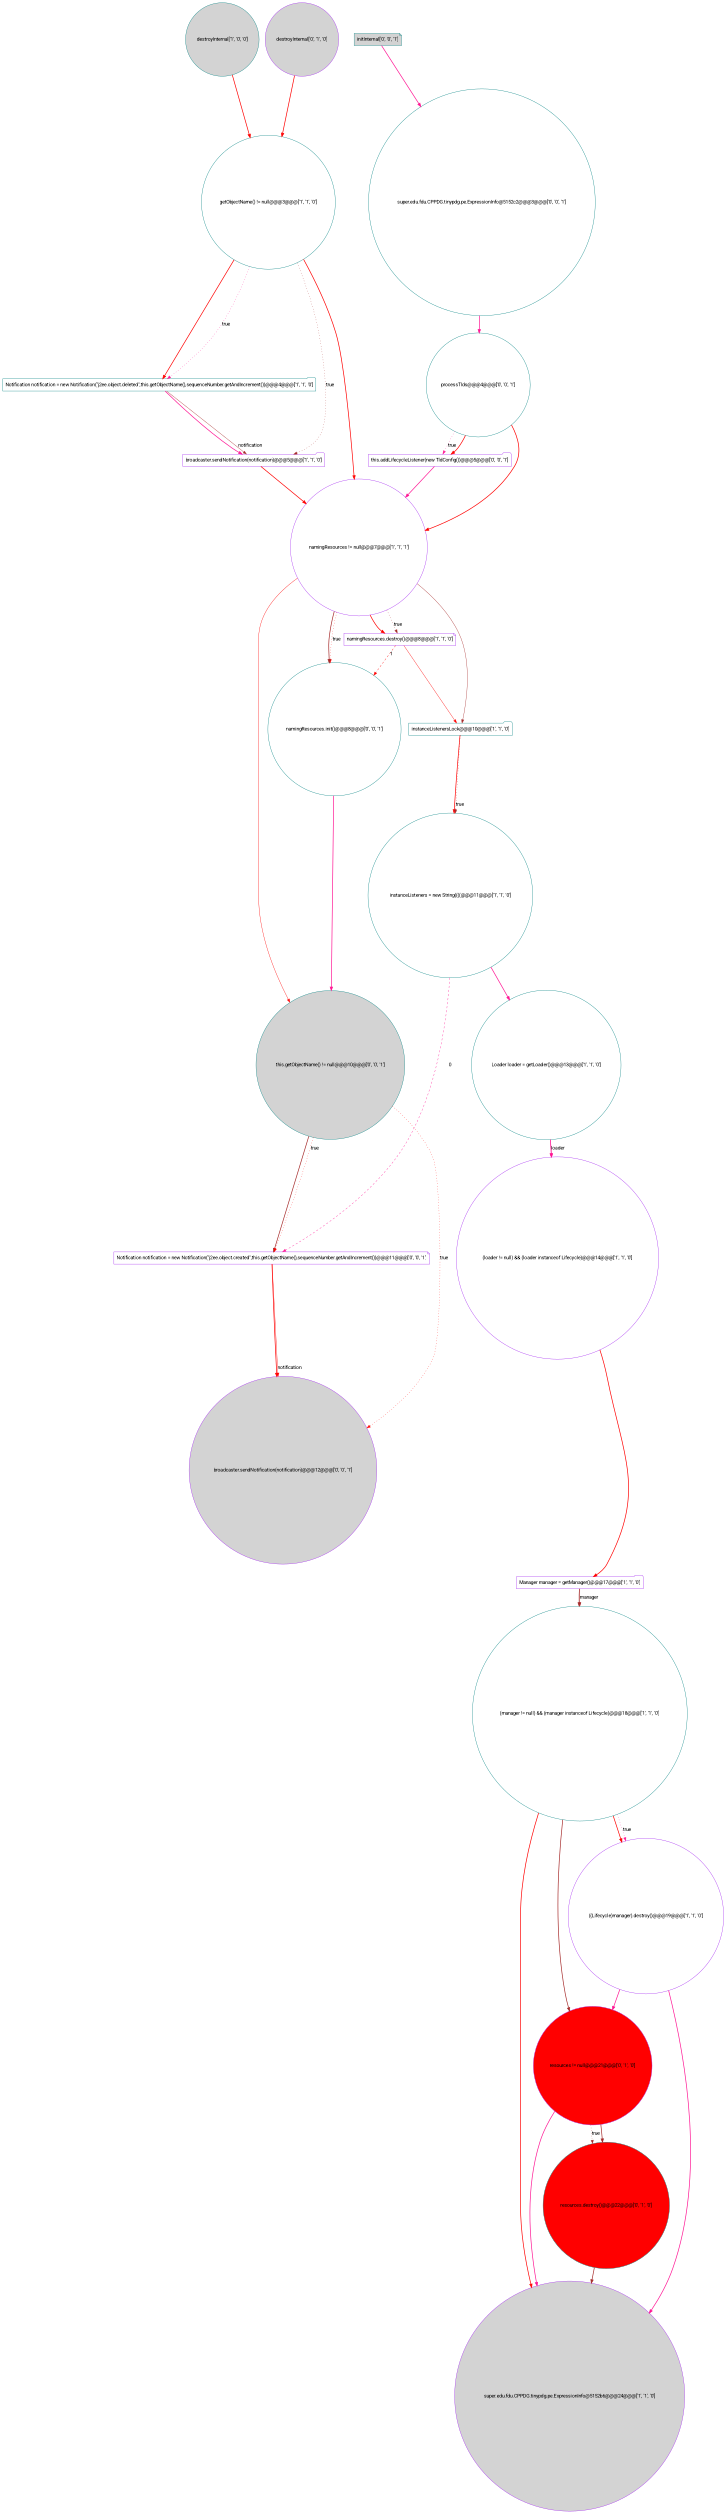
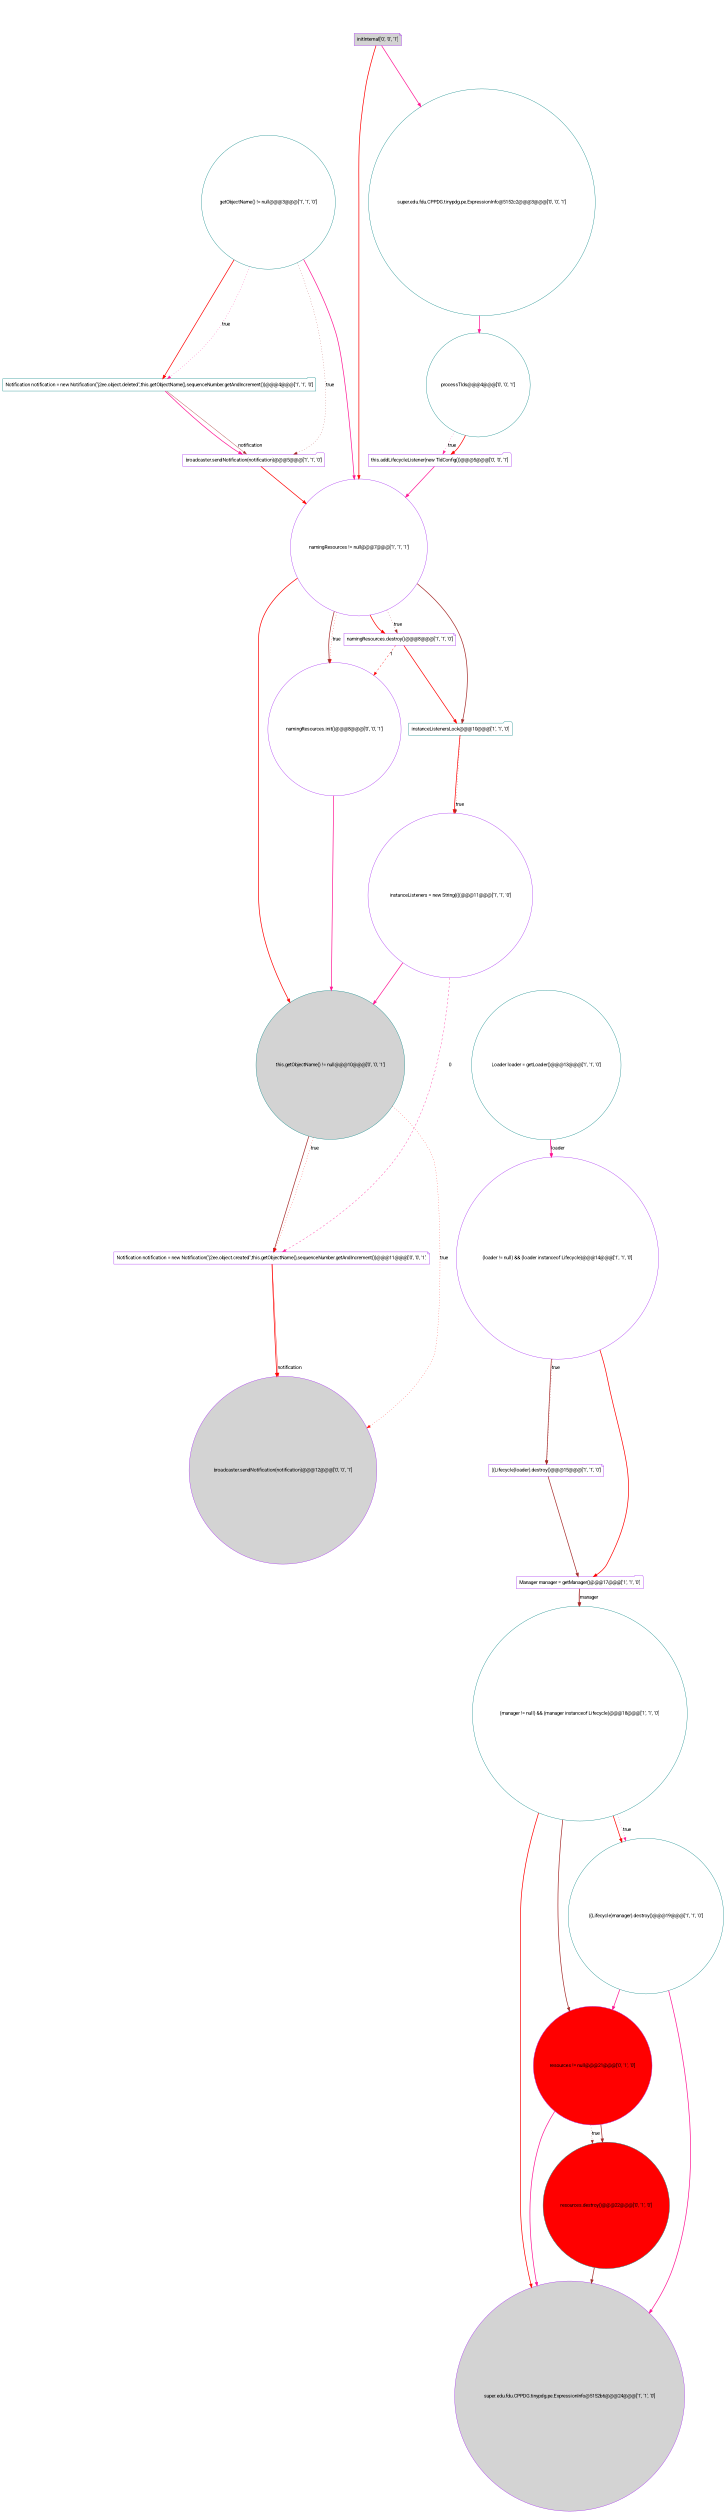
node "destroyInternal['1', '0', '0']": removed
node "destroyInternal['0', '1', '0']": removed
node "initInternal['0', '0', '1']": color teal -> purple
edge "getObjectName() != null@@@3@@@['1', '1', '0']" -> "namingResources != null@@@7@@@['1', '1', '1']": color red -> deeppink
edge "processTlds@@@4@@@['0', '0', '1']" -> "namingResources != null@@@7@@@['1', '1', '1']": now "initInternal['0', '0', '1']" -> "namingResources != null@@@7@@@['1', '1', '1']"
edge "namingResources != null@@@7@@@['1', '1', '1']" -> "instanceListenersLock@@@10@@@['1', '1', '0']": style solid -> bold
edge "namingResources.destroy()@@@8@@@['1', '1', '0']" -> "instanceListenersLock@@@10@@@['1', '1', '0']": style solid -> bold
node "namingResources.init()@@@8@@@['0', '0', '1']": color teal -> purple
edge "namingResources != null@@@7@@@['1', '1', '1']" -> "this.getObjectName() != null@@@10@@@['0', '0', '1']": style solid -> bold
node "instanceListeners = new String((((@@@11@@@['1', '1', '0']": color teal -> purple
edge "instanceListeners = new String((((@@@11@@@['1', '1', '0']" -> "Loader loader = getLoader()@@@13@@@['1', '1', '0']": now "instanceListeners = new String((((@@@11@@@['1', '1', '0']" -> "this.getObjectName() != null@@@10@@@['0', '0', '1']"
node "((Lifecycle)loader).destroy()@@@15@@@['1', '1', '0']": added
node "((Lifecycle)manager).destroy()@@@19@@@['1', '1', '0']": color purple -> teal
